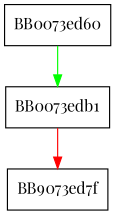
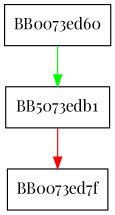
node "BB0073edb1": label "BB0073edb1" -> "BB5073edb1"
node "BB9073ed7f": label "BB9073ed7f" -> "BB0073ed7f"
